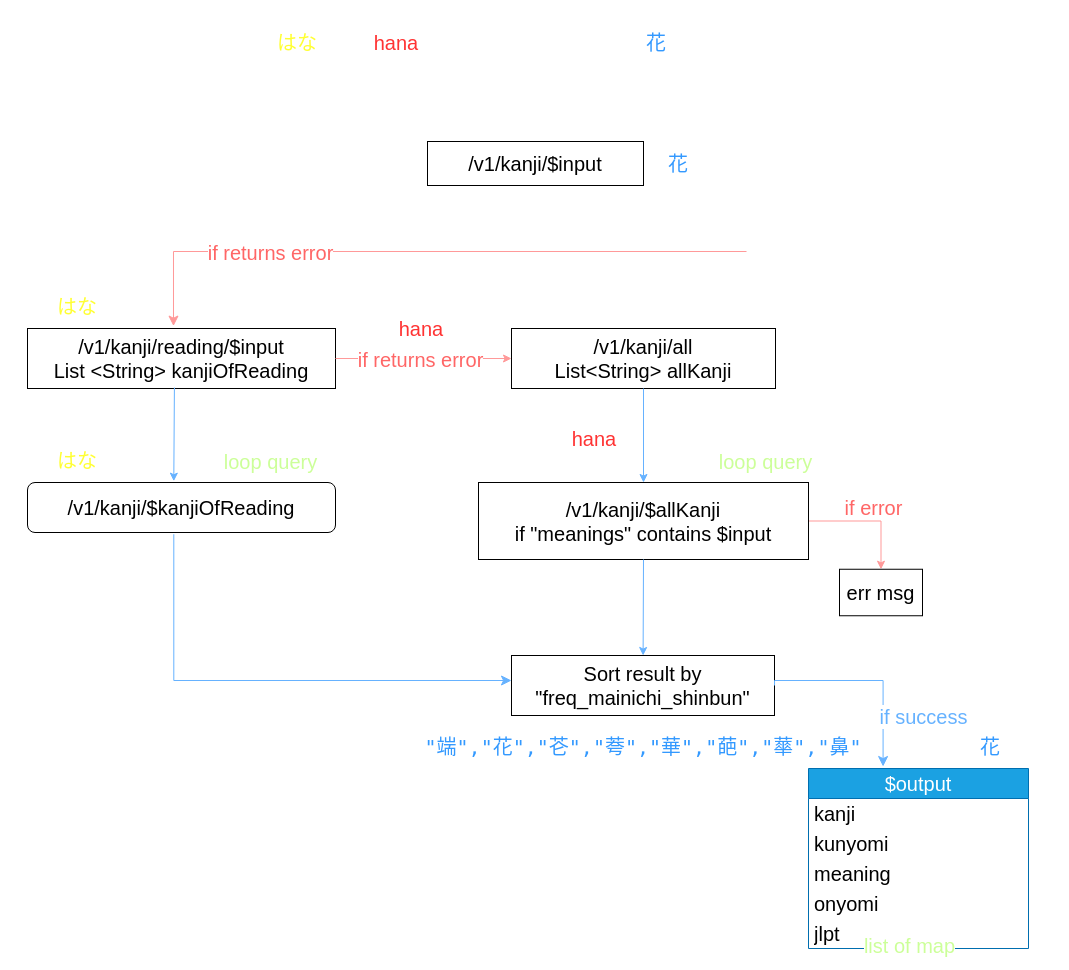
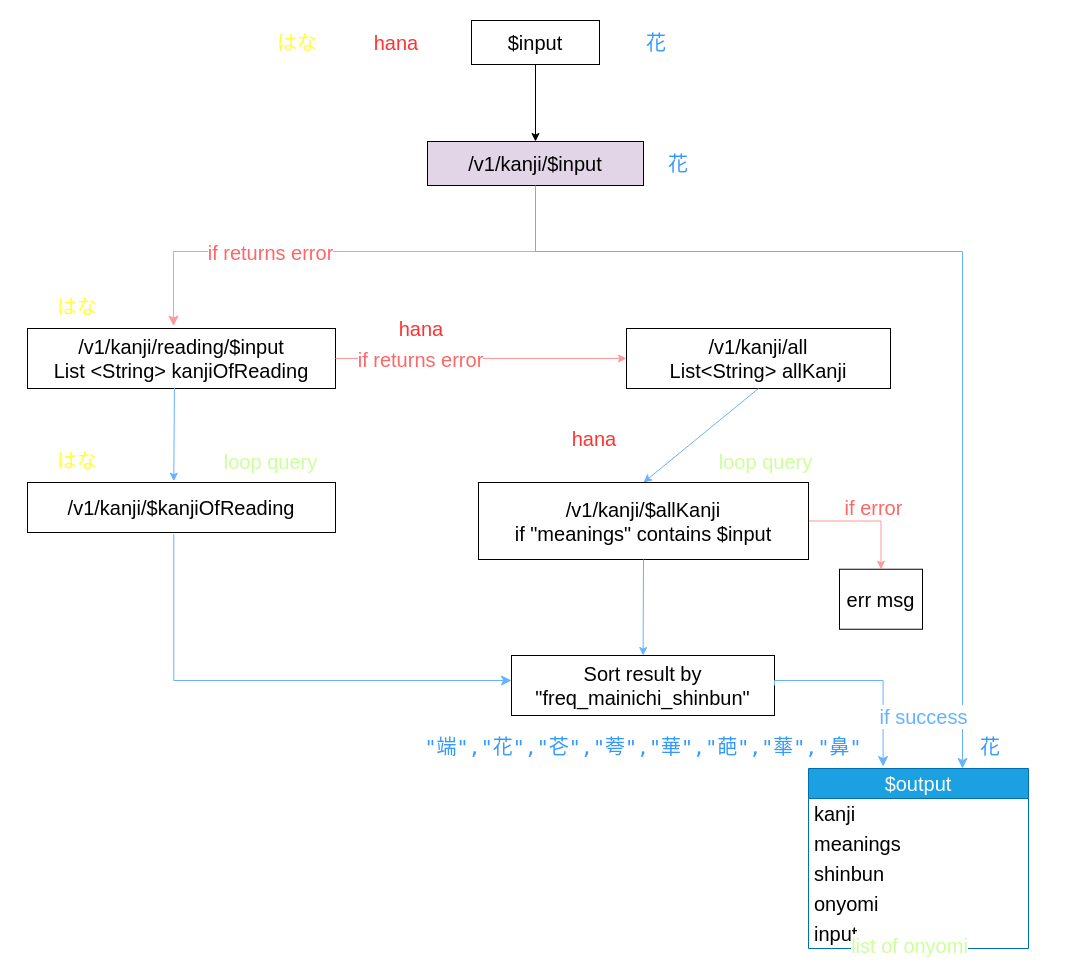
node "$input": added
edge "$input" -> "/v1/kanji/$input": added
node "/v1/kanji/$input": fillcolor #ffffff -> #e1d5e7
node "/v1/kanji/all List<String> allKanji": moved (644, 359) -> (759, 359)
edge "/v1/kanji/$input" -> "$output": added
node "/v1/kanji/$kanjiOfReading": shape rounded rectangle -> rectangle
node "err msg": size 83x47 -> 83x60
node "kunyomi": label "kunyomi" -> "meanings"
node "meaning": label "meaning" -> "shinbun"
node "jlpt": label "jlpt" -> "input"
node "list of map": label "list of map" -> "list of onyomi"
